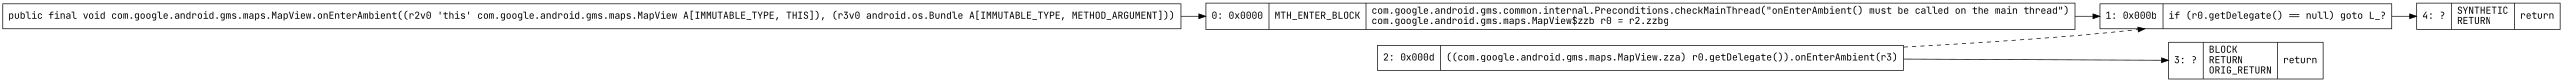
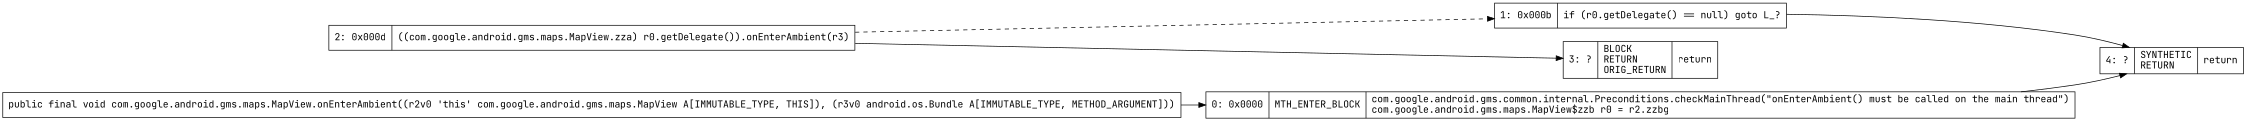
edge "0: 0x0000" -> "1: 0x000b": now "0: 0x0000" -> "4: ?"
